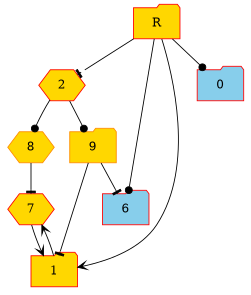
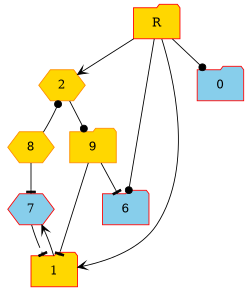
edge "R" -> "2": arrowhead tee -> vee
node "2": color red -> darkorange
edge "2" -> "8": reversed
node "7": fillcolor gold -> skyblue
edge "7" -> "1": arrowhead vee -> tee
